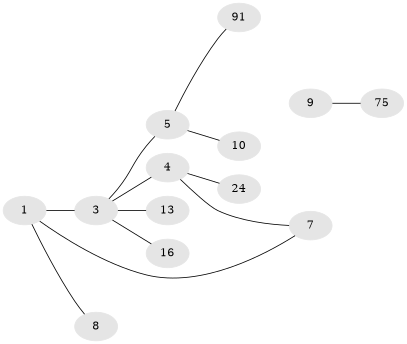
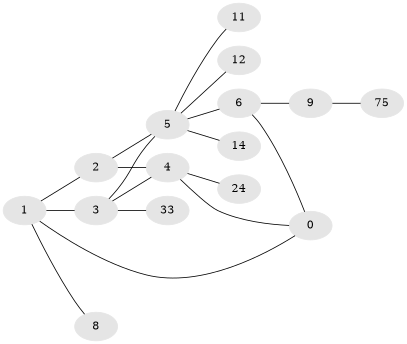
node "91": label "91" -> "11"
node "12": added
node "6": added
node "10": label "10" -> "14"
node "2": added
node "13": label "13" -> "33"
node "7": label "7" -> "0"
node "16": removed
